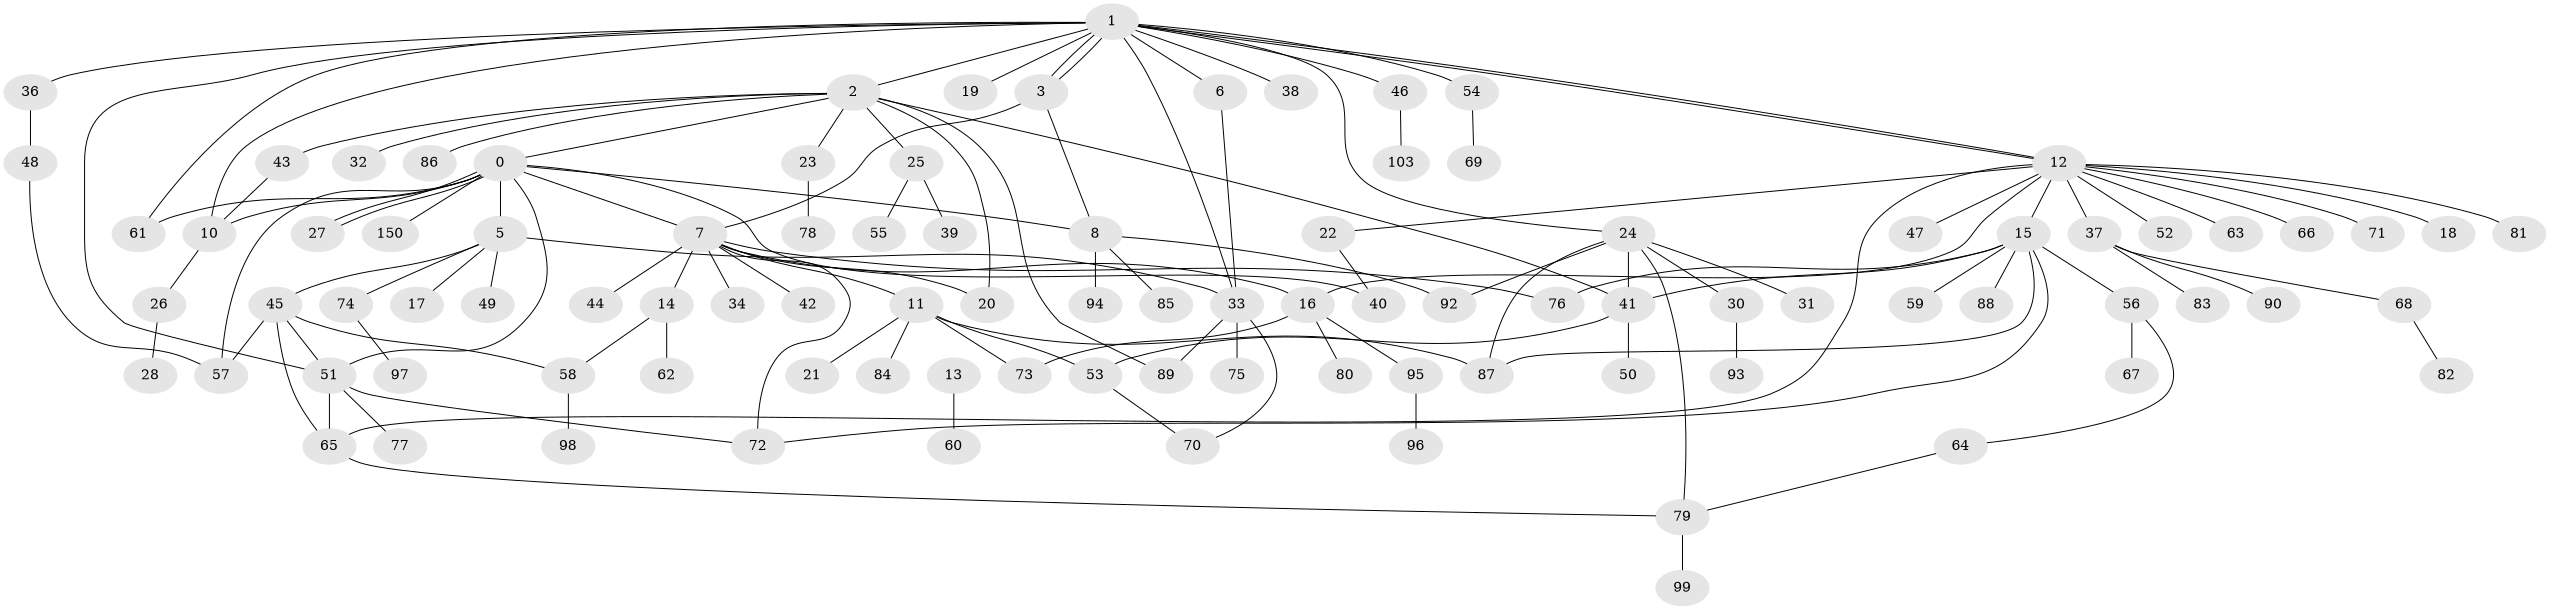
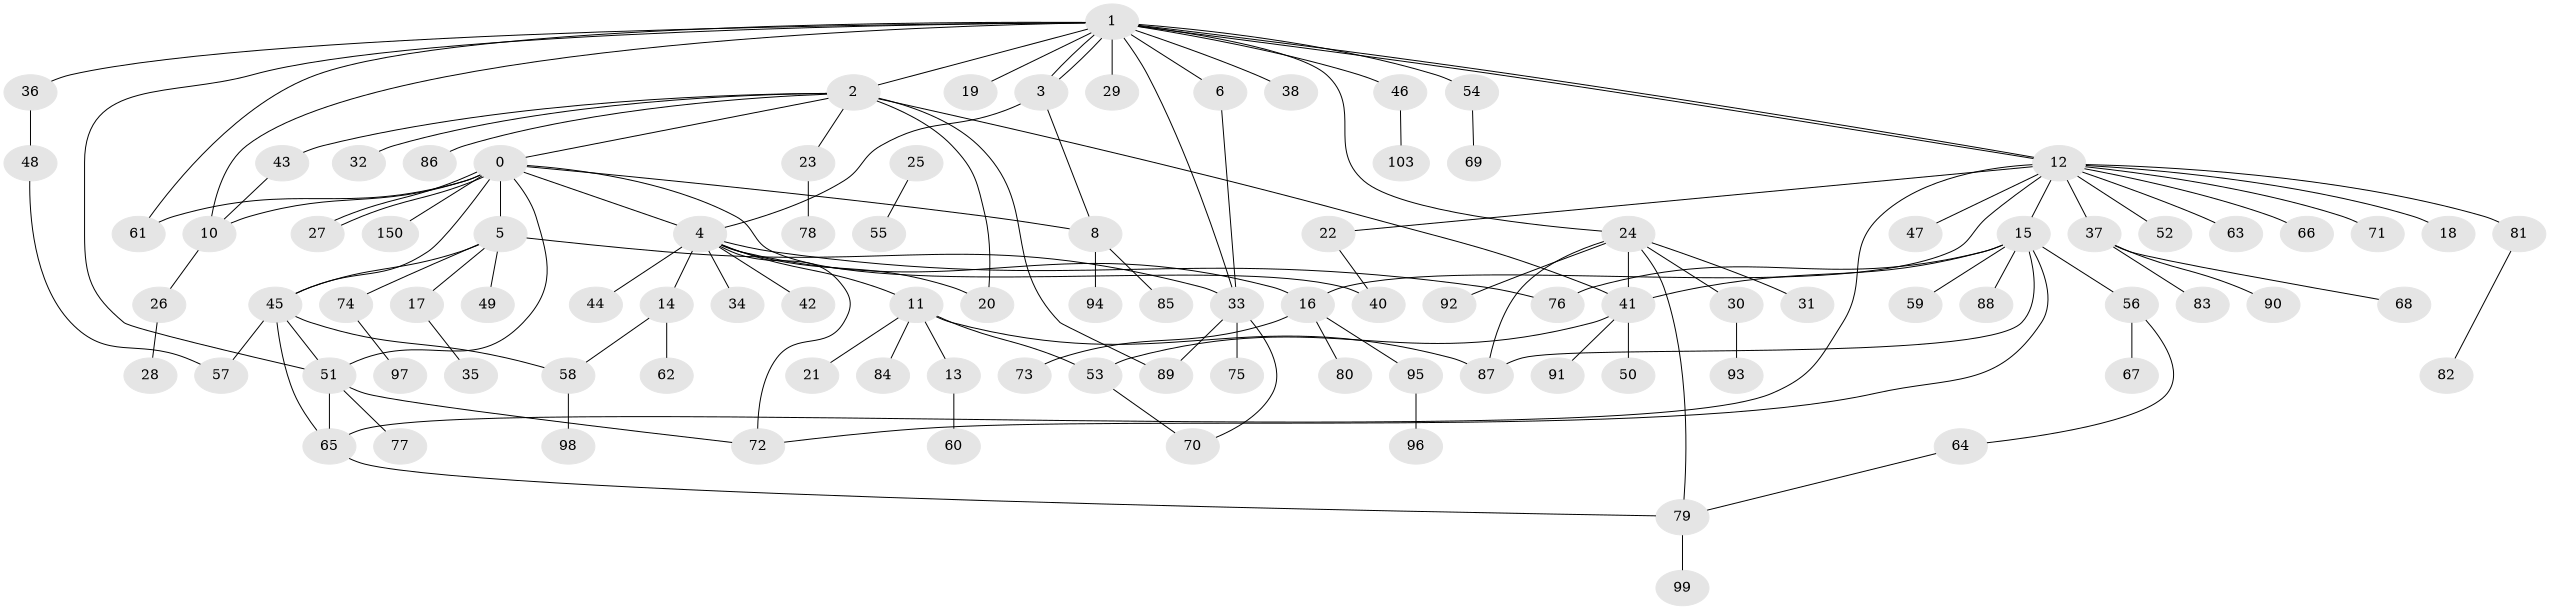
node "29": added
edge "2" -- "25": removed
edge "0" -- "57": now "0" -- "45"
node "7": label "7" -> "4"
node "39": removed
edge "8" -- "92": removed
edge "11" -- "73": now "11" -- "13"
edge "68" -- "82": now "81" -- "82"
node "35": added
node "91": added
